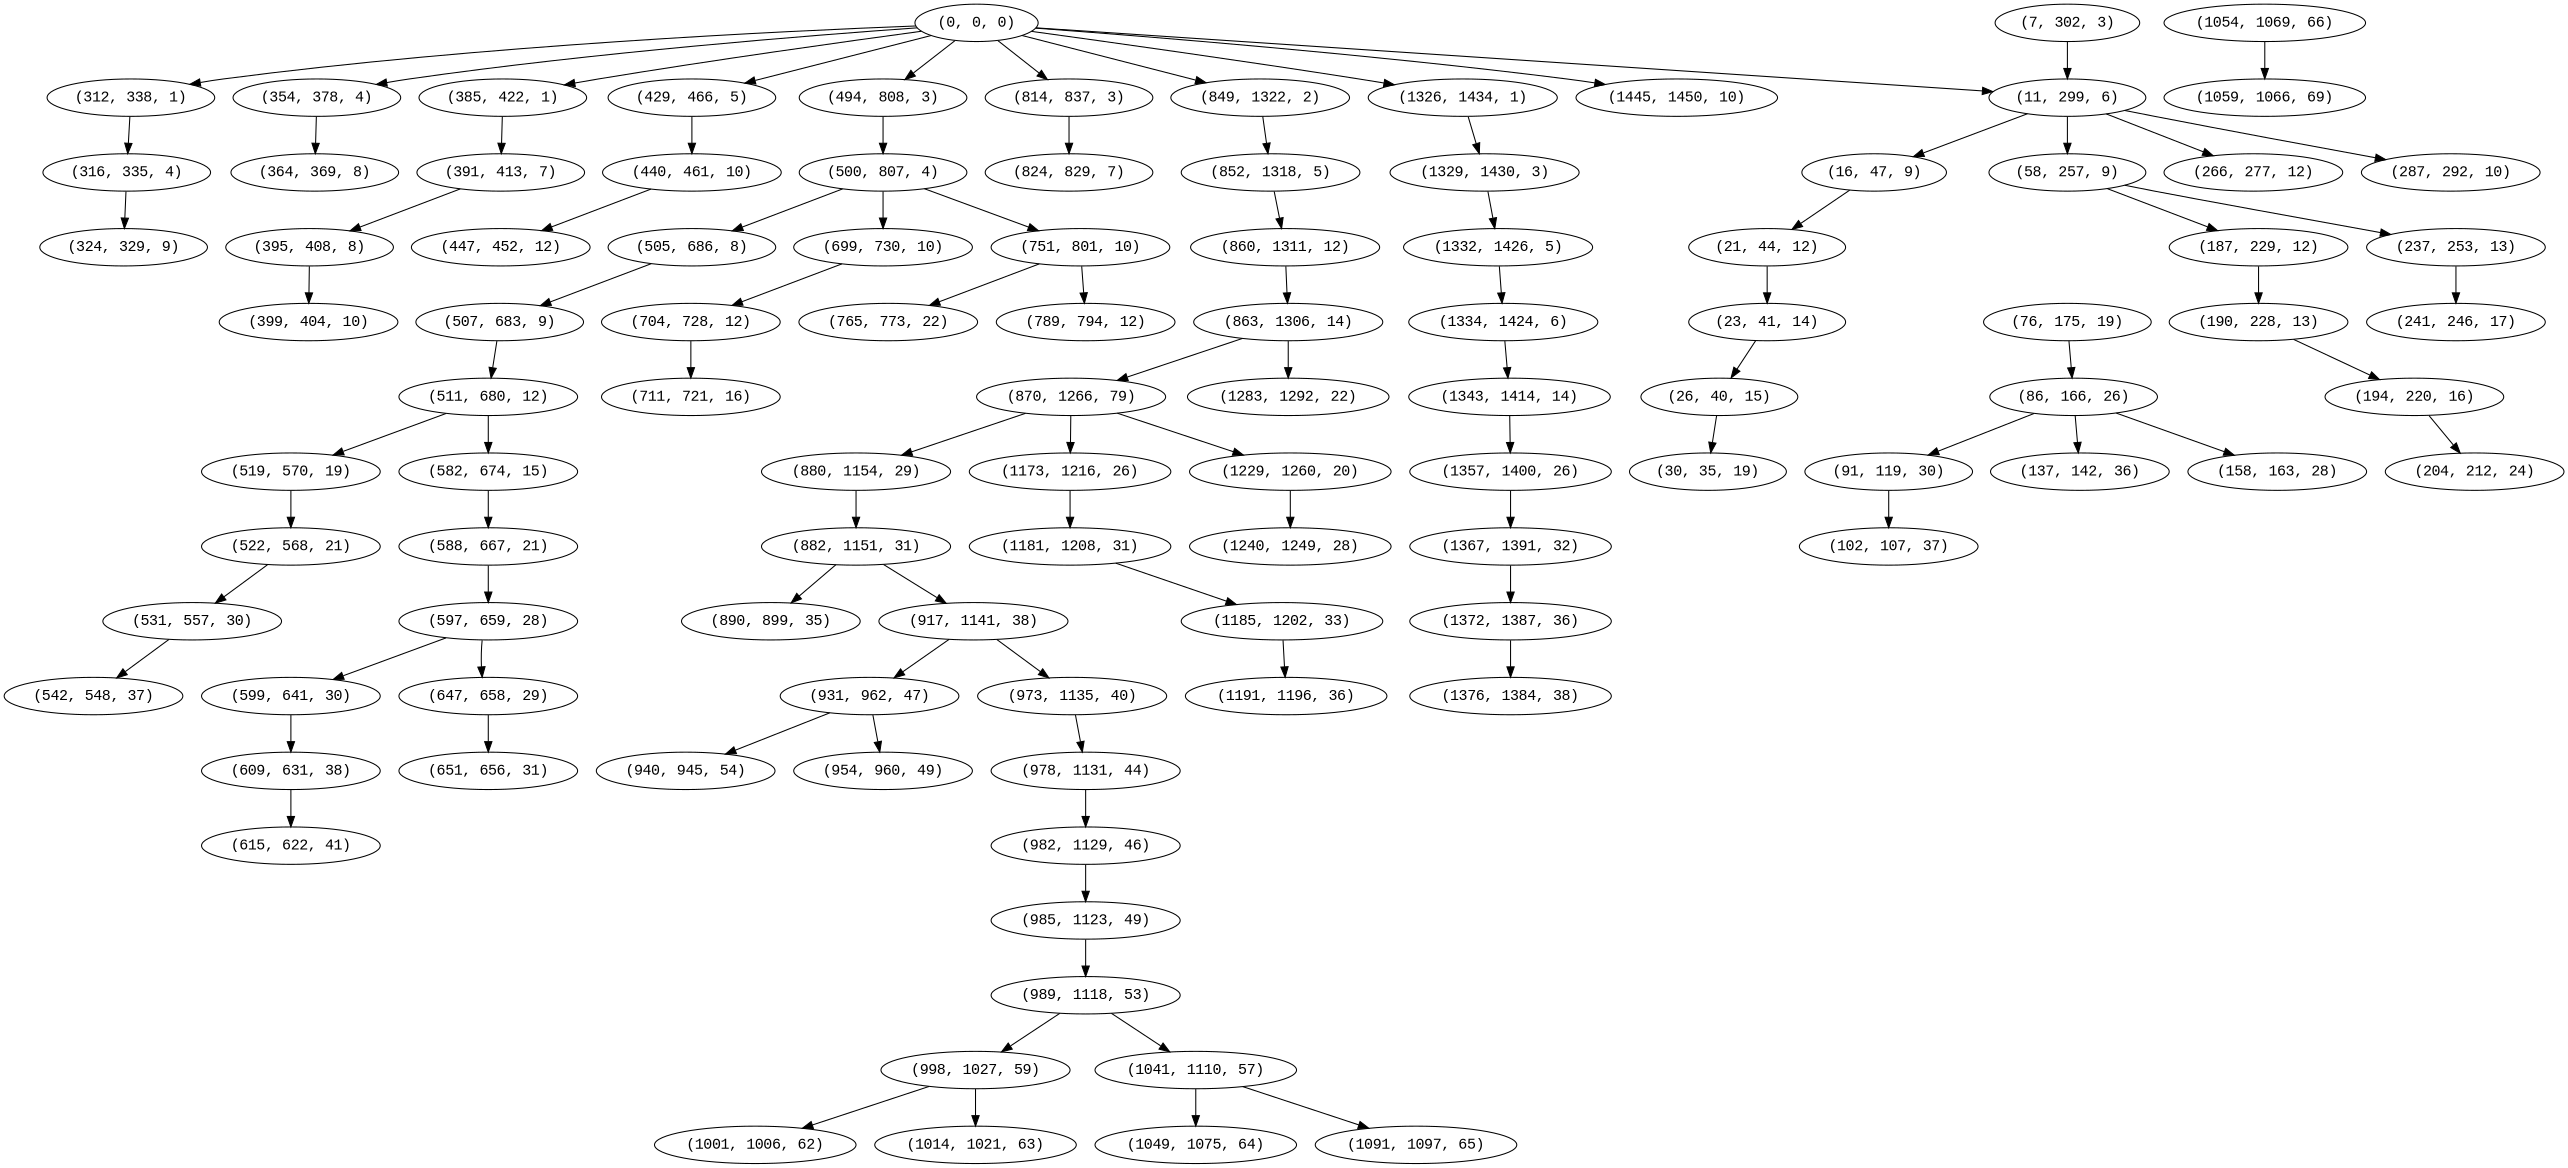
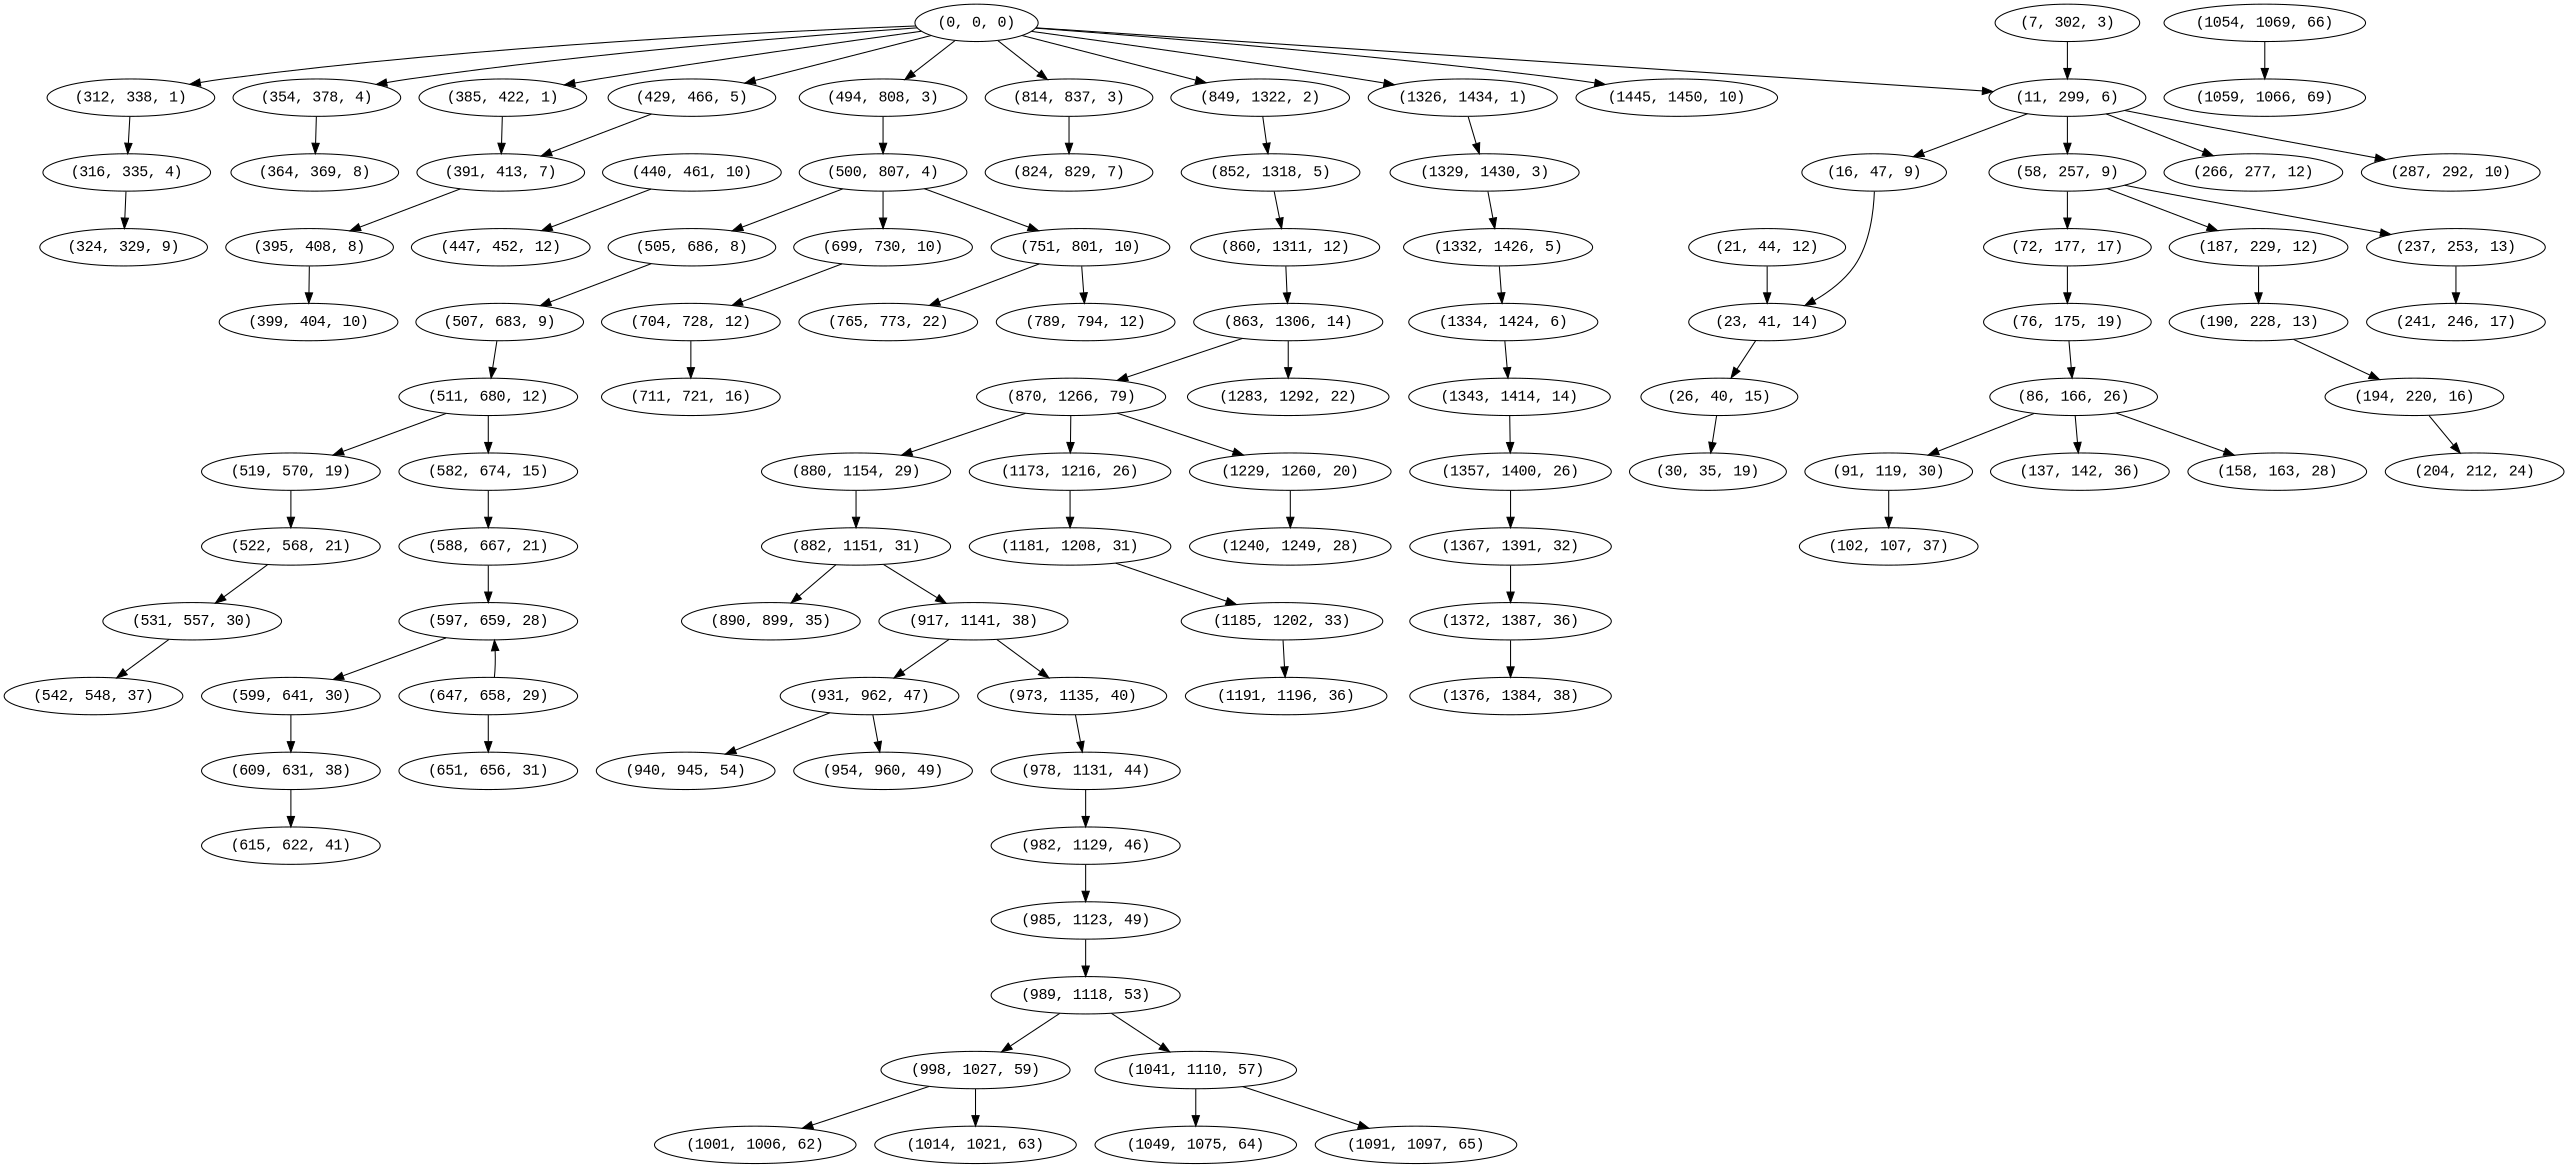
edge "(429, 466, 5)" -> "(440, 461, 10)": now "(429, 466, 5)" -> "(391, 413, 7)"
edge "(16, 47, 9)" -> "(21, 44, 12)": now "(16, 47, 9)" -> "(23, 41, 14)"
node "(72, 177, 17)": added
edge "(597, 659, 28)" -> "(647, 658, 29)": reversed
